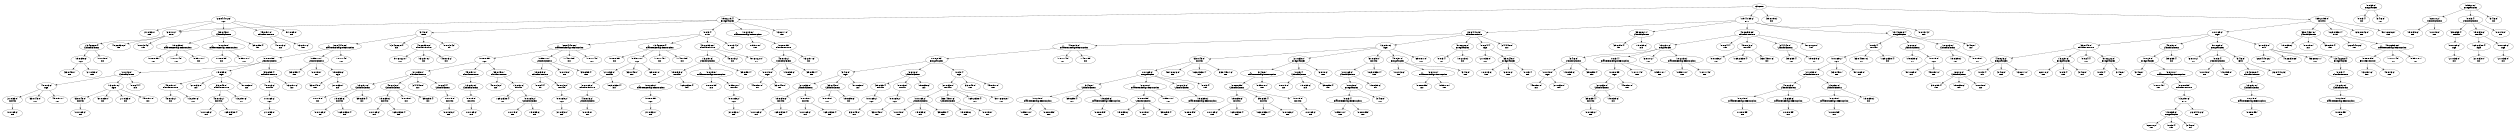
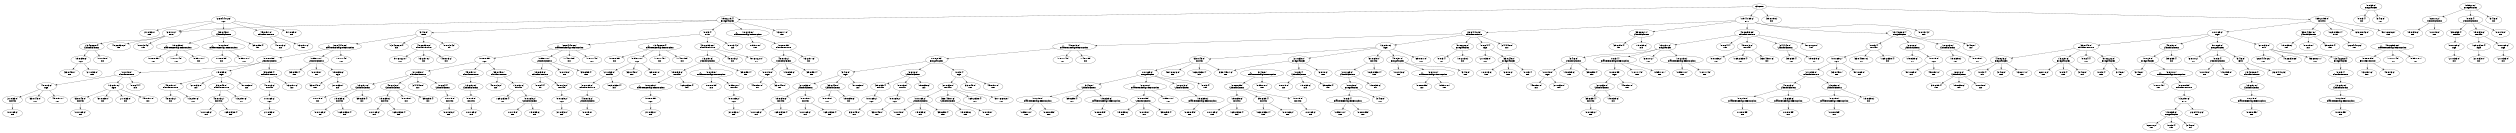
edge "(0.0-3.4) BMI" -> "(13.42-26.84) DiabetesPedigreeFunction": removed
edge "(169.2-338.4) BMI" -> "(40.26-53.68) DiabetesPedigreeFunction": removed
edge "(21.0-33.0) Pregnancies" -> "(3.4-6.8) DiabetesPedigreeFunction": now "(21.0-33.0) Pregnancies" -> "(338.4-507.6) Yes"
node "(0.0-19.8) SkinThickness": label "(0.0-19.8) SkinThickness" -> "(0.0-19.8) BloodPressure"
